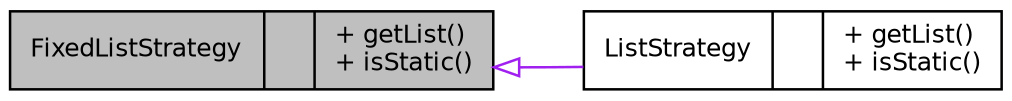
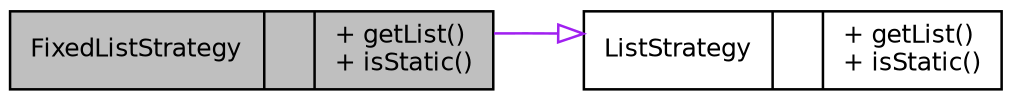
edge "ListStrategy" -> "FixedListStrategy": reversed
